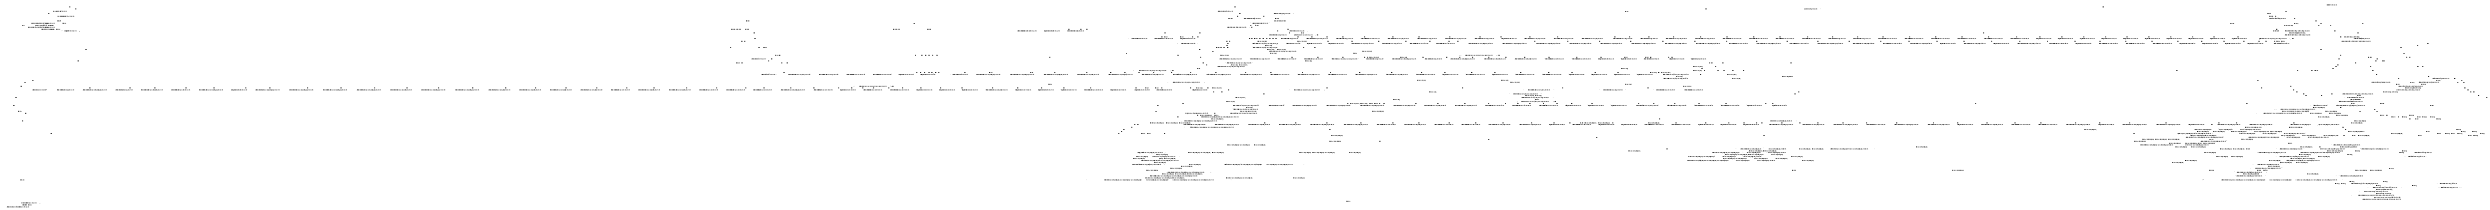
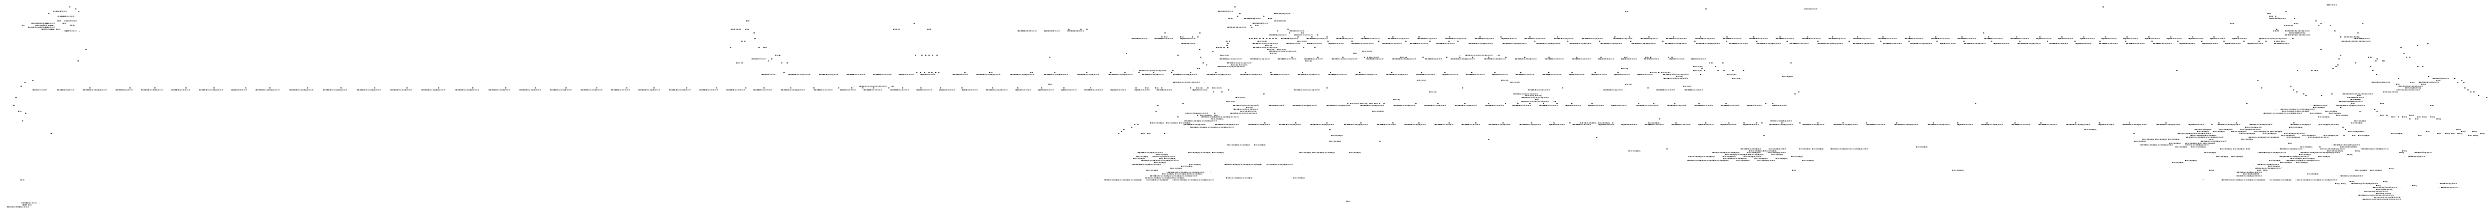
edge "(<operator>.equals,VAR205 == VAR51[1])<SUB>1445</SUB>" -> "(<operator>.postIncrement,VAR205++)<SUB>1444</SUB>": reversed
node "(PARAM,SBRData *VAR153)<SUB>1438</SUB>": added
